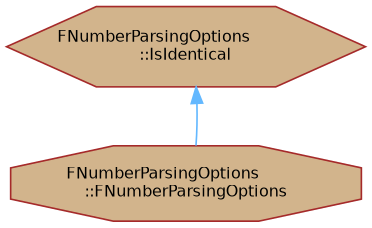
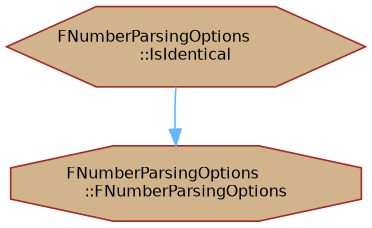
edge "FNumberParsingOptions ::FNumberParsingOptions" -> "FNumberParsingOptions ::IsIdentical": reversed
